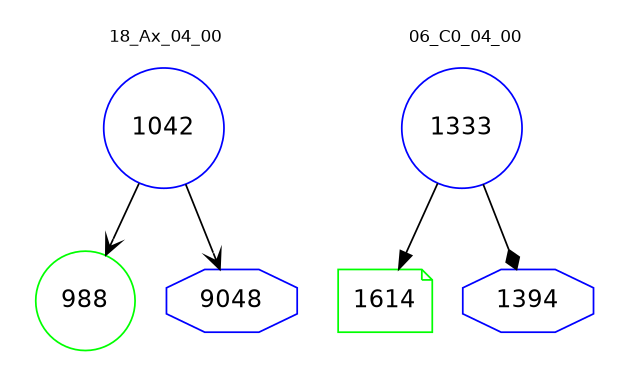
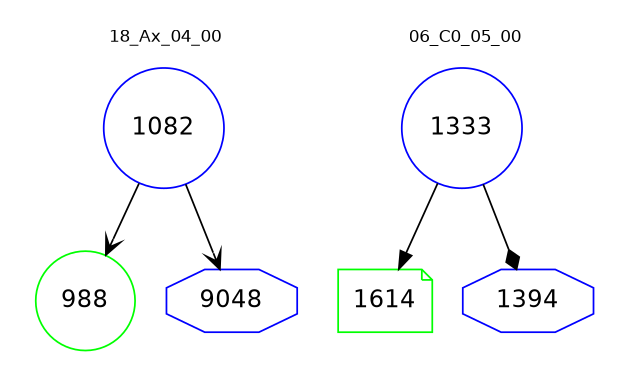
cluster "06_C0_04_00": label "06_C0_04_00" -> "06_C0_05_00"
node "1042": label "1042" -> "1082"
